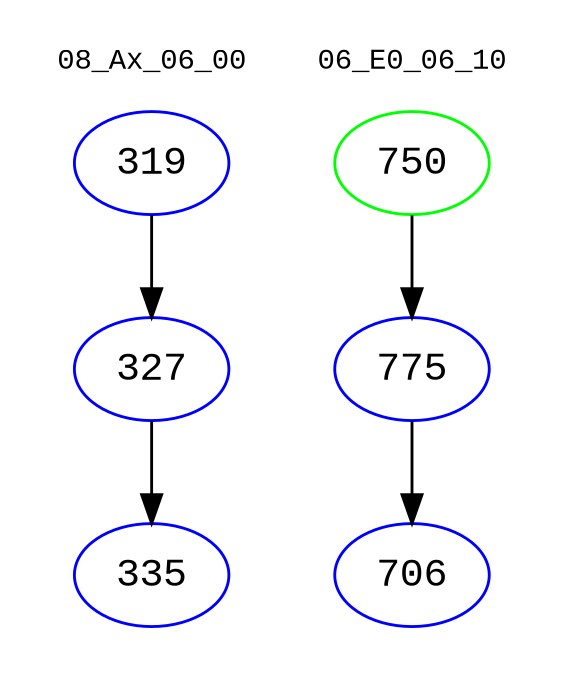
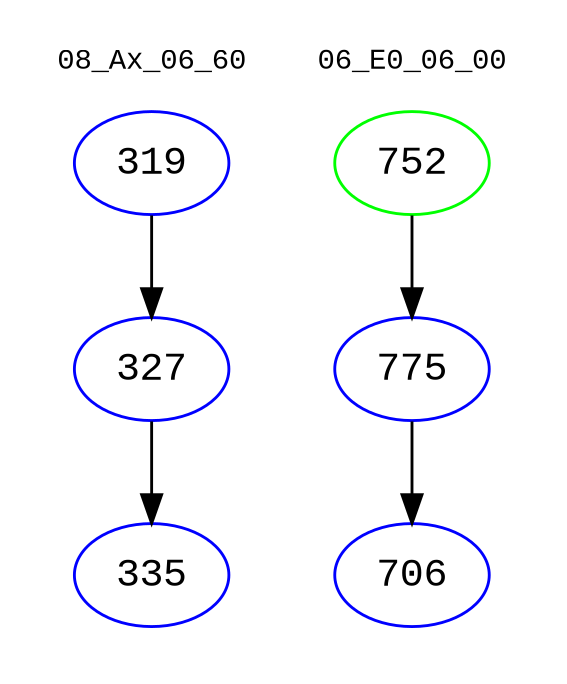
cluster "08_Ax_06_00": label "08_Ax_06_00" -> "08_Ax_06_60"
cluster "06_E0_06_10": label "06_E0_06_10" -> "06_E0_06_00"
node "750": label "750" -> "752"
